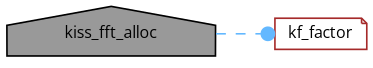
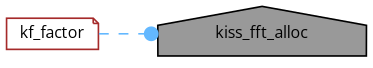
edge "kiss_fft_alloc" -> "kf_factor": reversed
